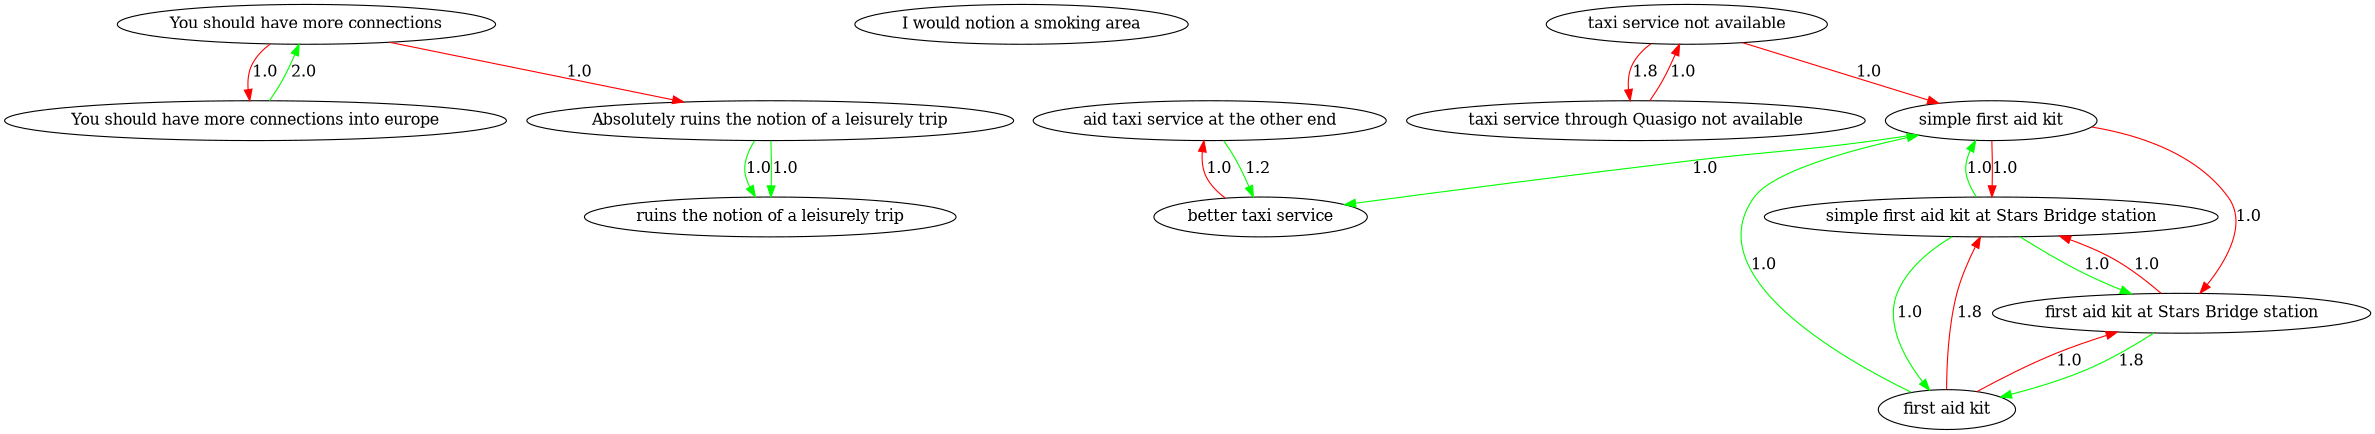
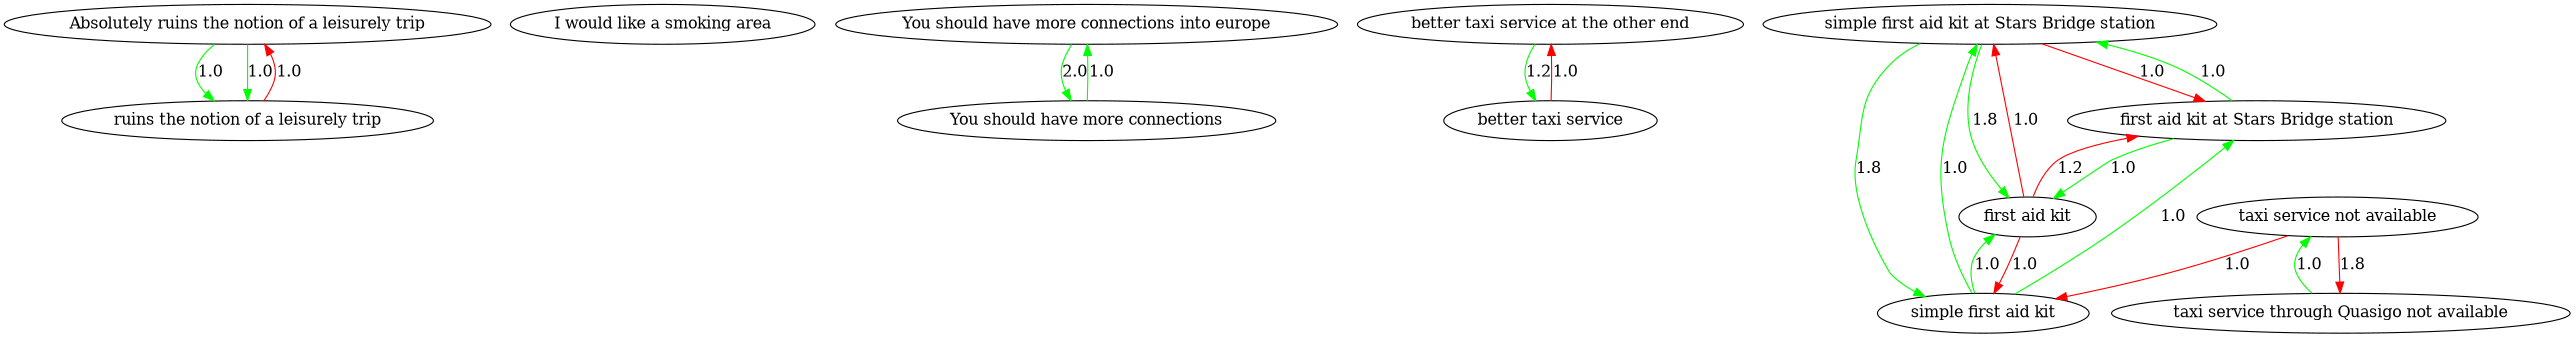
node "I would notion a smoking area": label "I would notion a smoking area" -> "I would like a smoking area"
edge "You should have more connections" -> "You should have more connections into europe": color red -> green
edge "You should have more connections" -> "Absolutely ruins the notion of a leisurely trip": now "ruins the notion of a leisurely trip" -> "Absolutely ruins the notion of a leisurely trip"
edge "taxi service through Quasigo not available" -> "taxi service not available": color red -> green
node "aid taxi service at the other end": label "aid taxi service at the other end" -> "better taxi service at the other end"
edge "simple first aid kit" -> "simple first aid kit at Stars Bridge station": color red -> green
edge "simple first aid kit" -> "better taxi service": now "simple first aid kit" -> "first aid kit"
edge "simple first aid kit at Stars Bridge station" -> "simple first aid kit": label "1.0" -> "1.8"
edge "simple first aid kit" -> "first aid kit at Stars Bridge station": color red -> green
edge "first aid kit" -> "simple first aid kit": color green -> red
edge "first aid kit at Stars Bridge station" -> "simple first aid kit at Stars Bridge station": color red -> green
edge "simple first aid kit at Stars Bridge station" -> "first aid kit at Stars Bridge station": color green -> red
edge "simple first aid kit at Stars Bridge station" -> "first aid kit": label "1.0" -> "1.8"
edge "first aid kit" -> "simple first aid kit at Stars Bridge station": label "1.8" -> "1.0"
edge "first aid kit" -> "first aid kit at Stars Bridge station": label "1.0" -> "1.2"
edge "first aid kit at Stars Bridge station" -> "first aid kit": label "1.8" -> "1.0"
